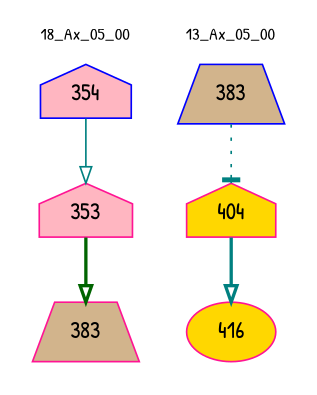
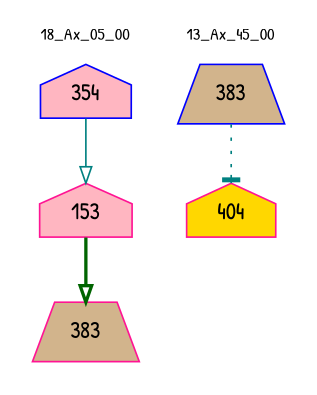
cluster "13_Ax_05_00": label "13_Ax_05_00" -> "13_Ax_45_00"
node "353": label "353" -> "153"
node "416": removed
